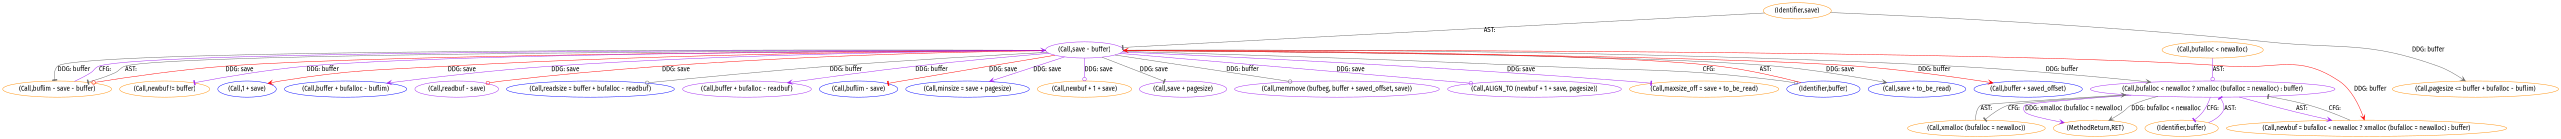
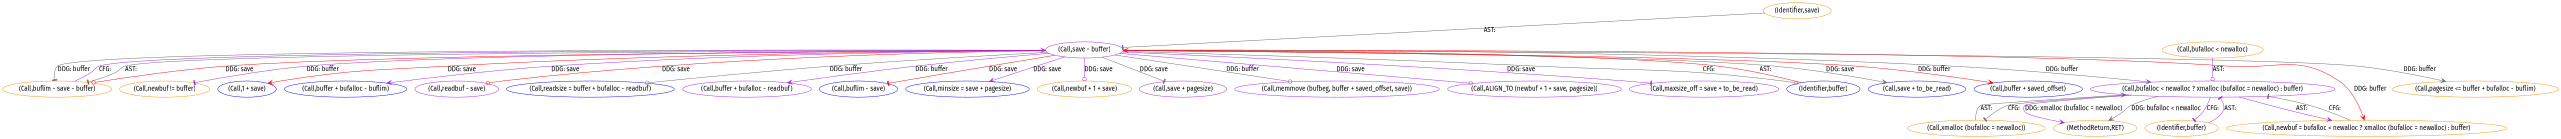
edge "(Identifier,save)" -> "(Call,pagesize <= buffer + bufalloc - buflim)": now "(Call,save - buffer)" -> "(Call,pagesize <= buffer + bufalloc - buflim)"
node "(Call,maxsize_off = save + to_be_read)": color darkorange -> purple
